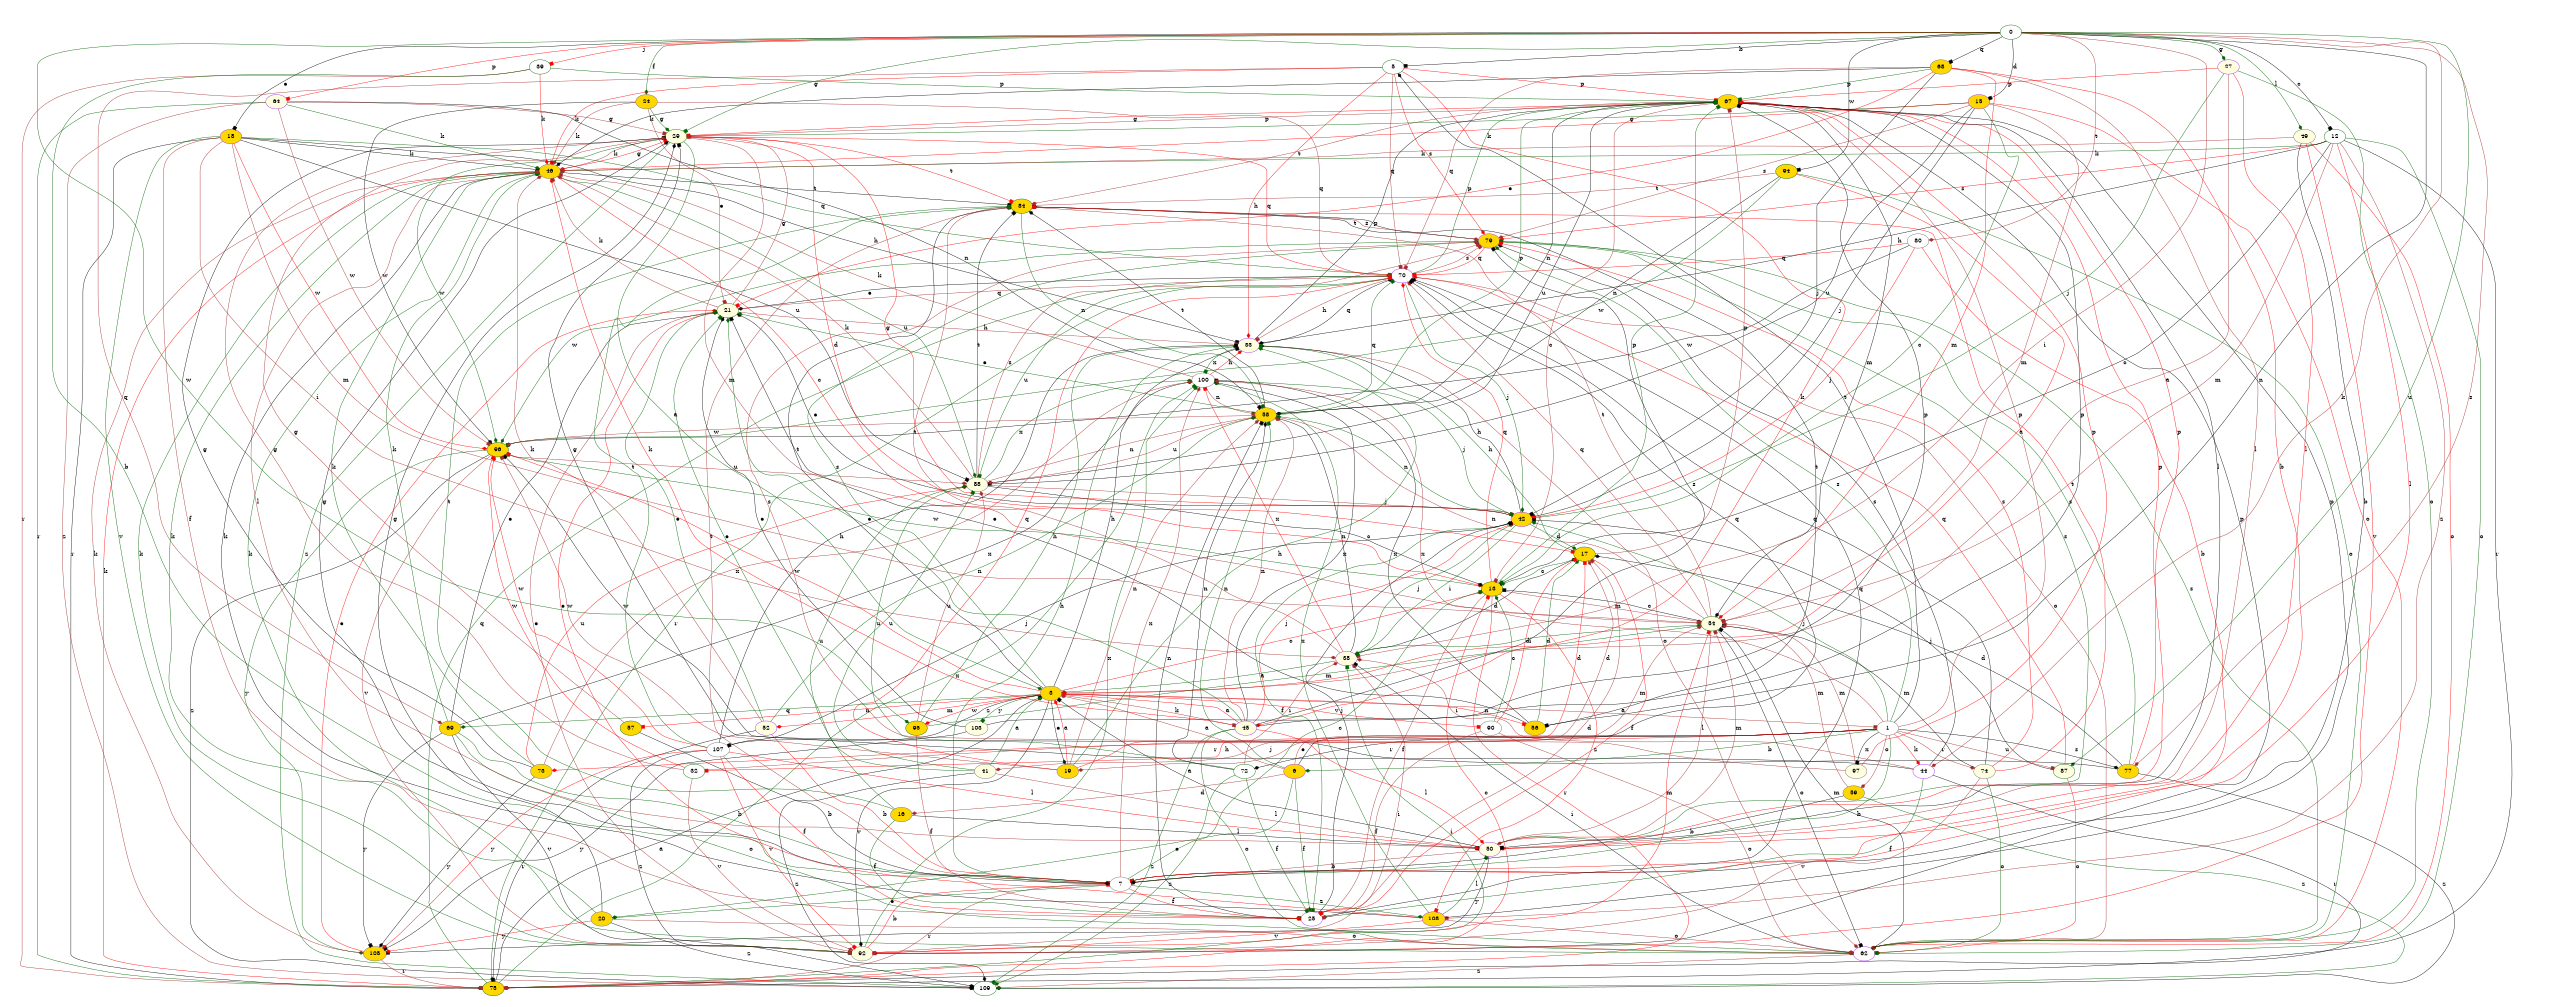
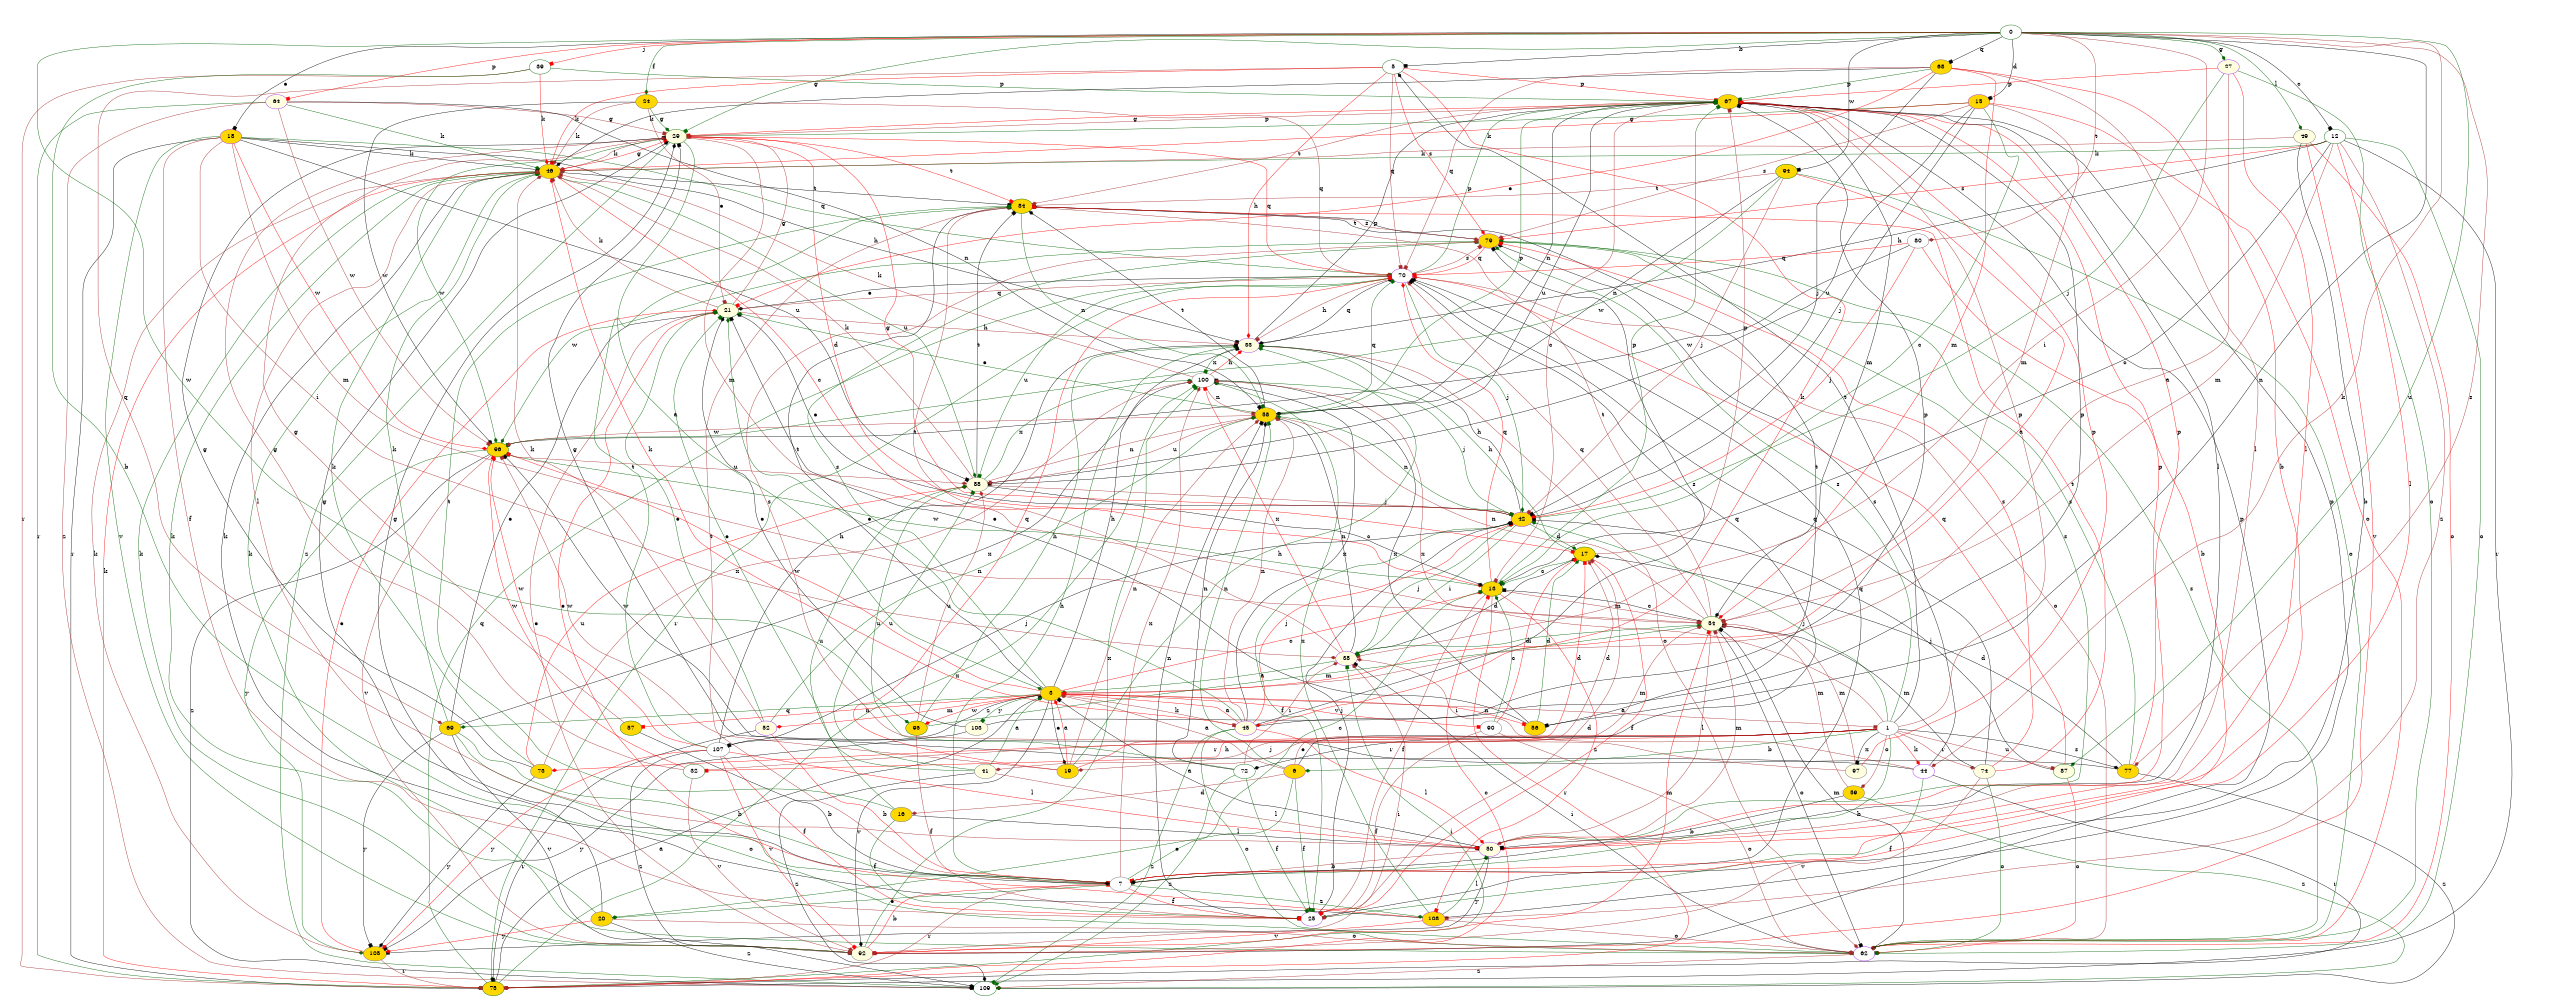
edge "88" -> "79": removed, label "s"
edge "94" -> "42": added, label "j"
edge "107" -> "25": arrowhead diamond -> box
